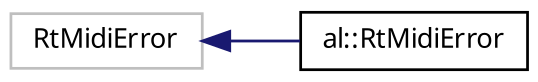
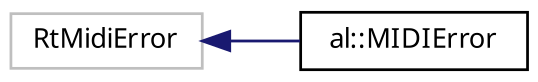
node "al::RtMidiError": label "al::RtMidiError" -> "al::MIDIError"
